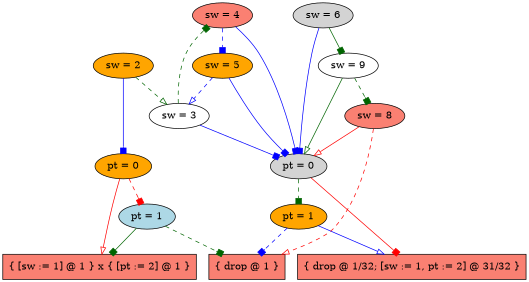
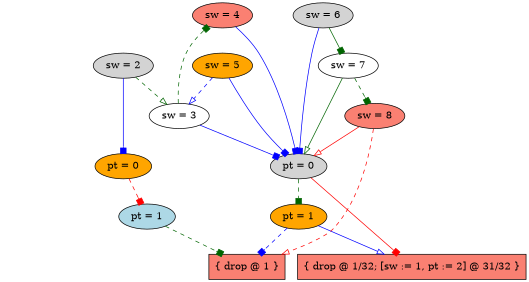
edge "sw = 4" -> "sw = 5": removed
node "sw = 2": fillcolor orange -> lightgrey
node "sw = 9": label "sw = 9" -> "sw = 7"
node "{ [sw := 1] @ 1 } x { [pt := 2] @ 1 }": removed
